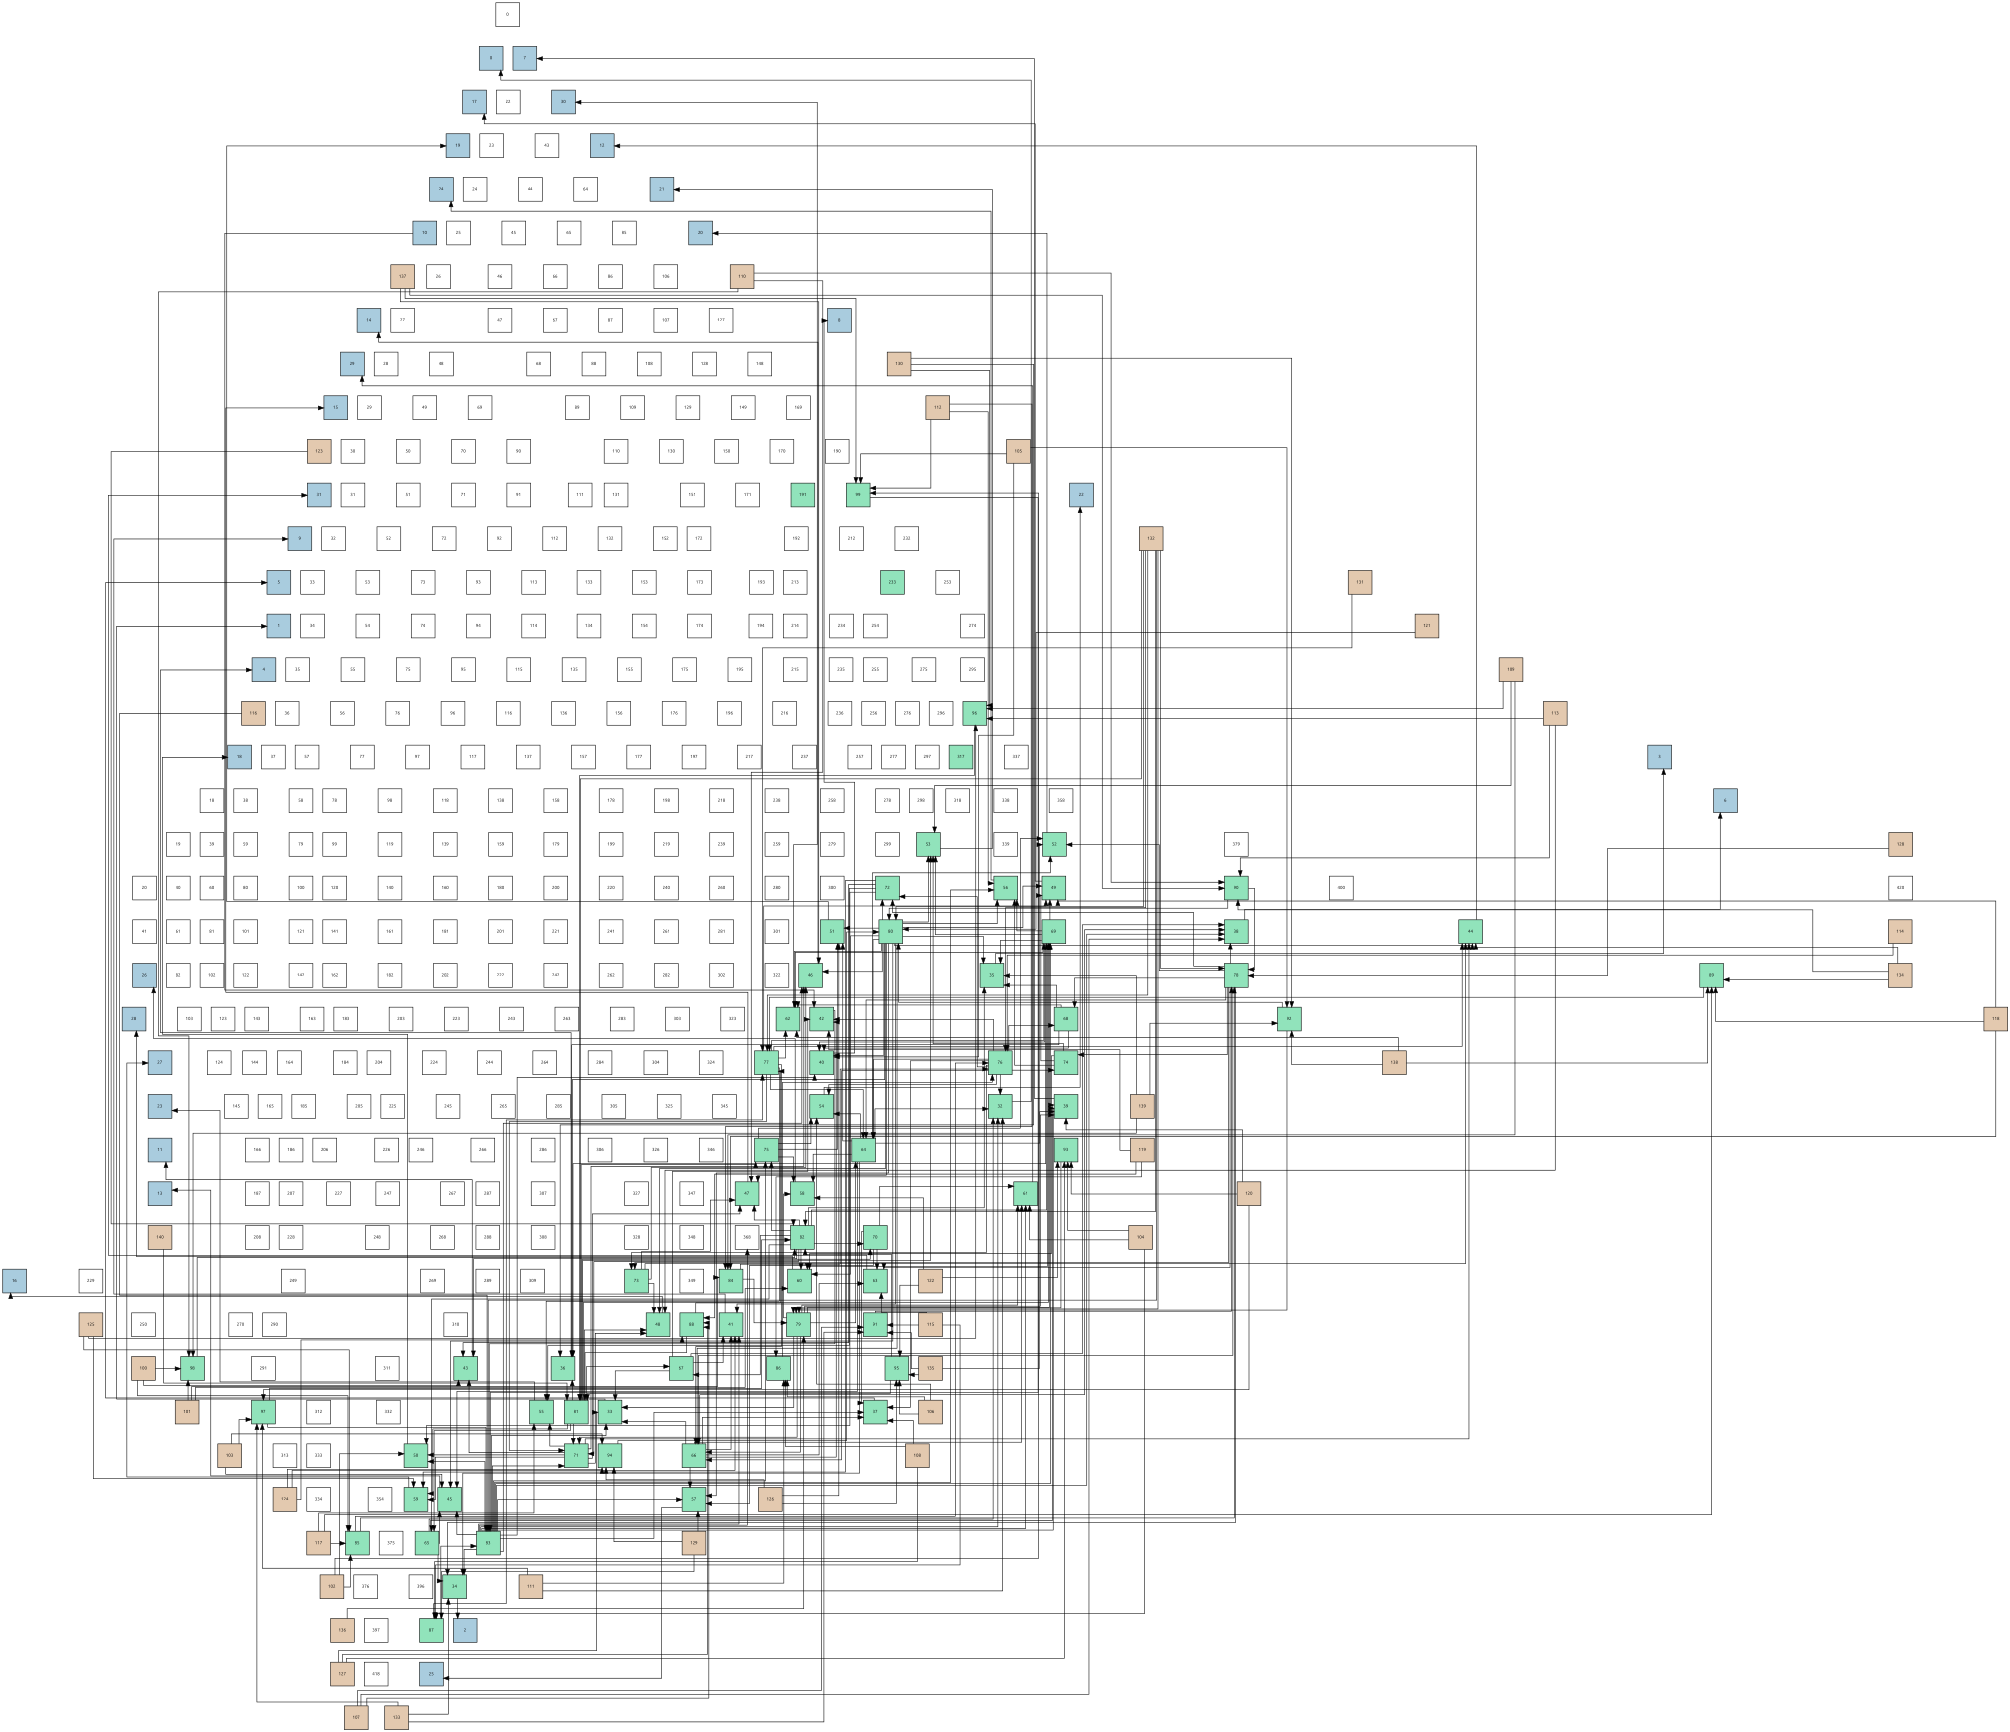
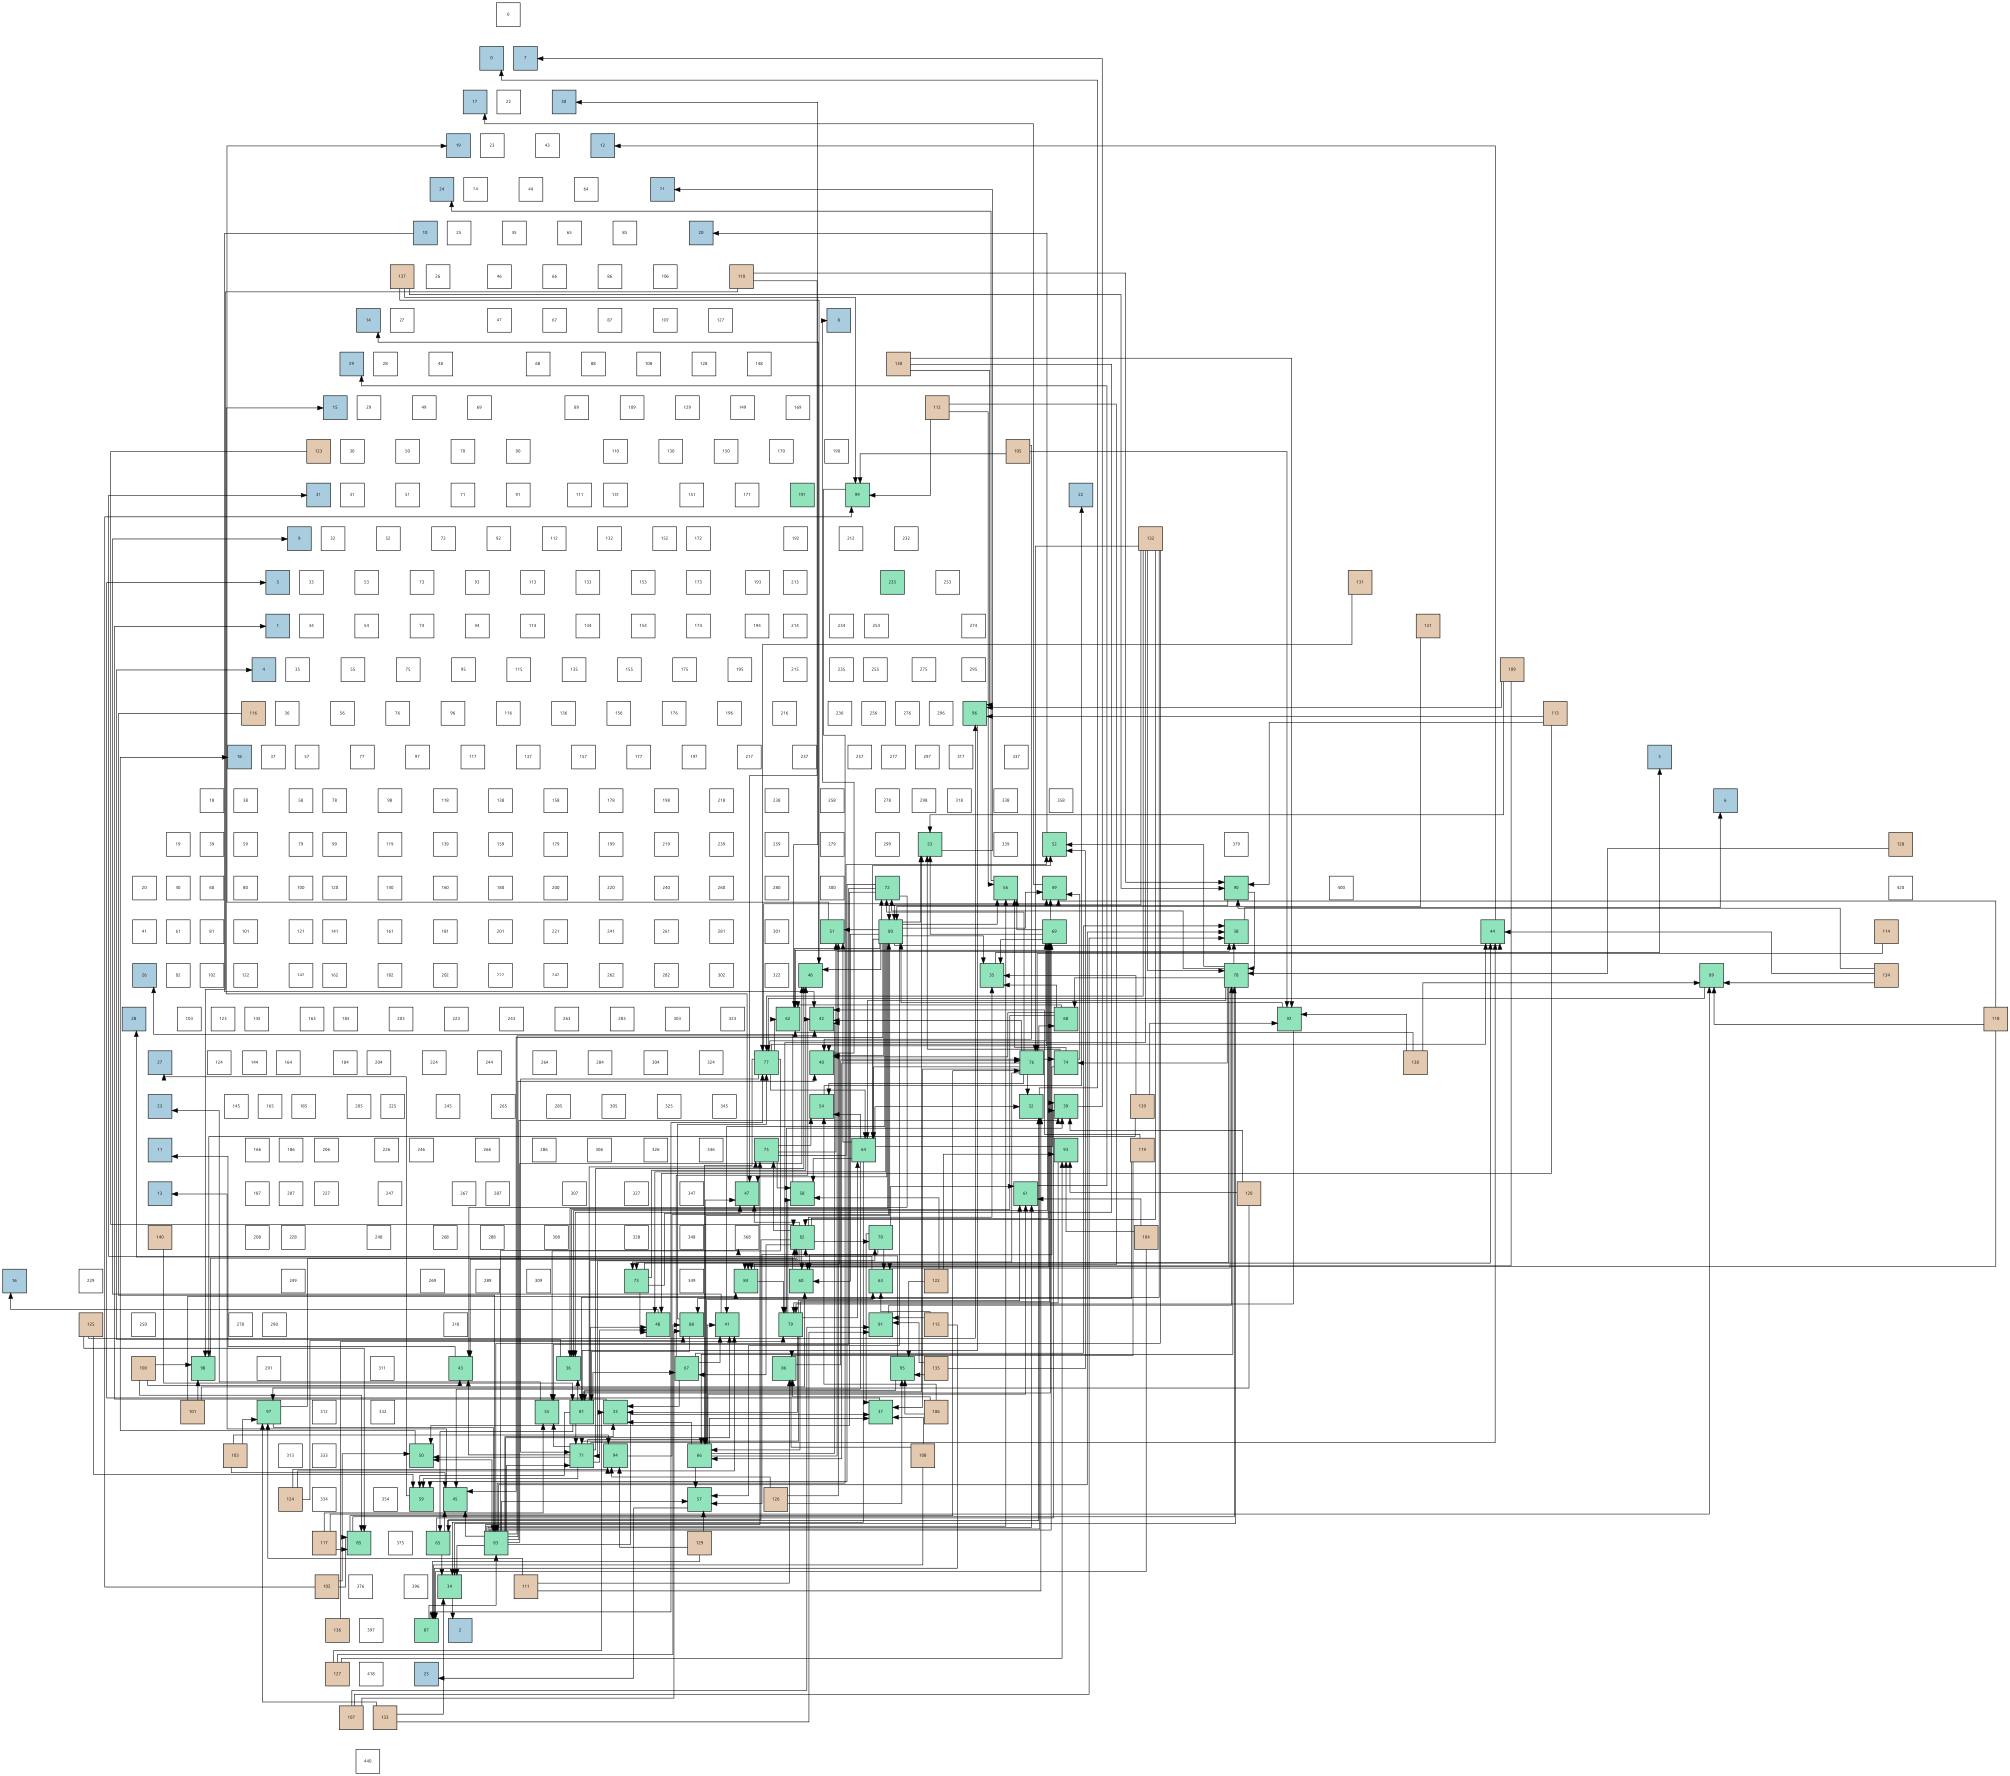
node "317": fillcolor #91e3bb -> #ffffff
edge "42" -> "83": reversed
node "440": added
